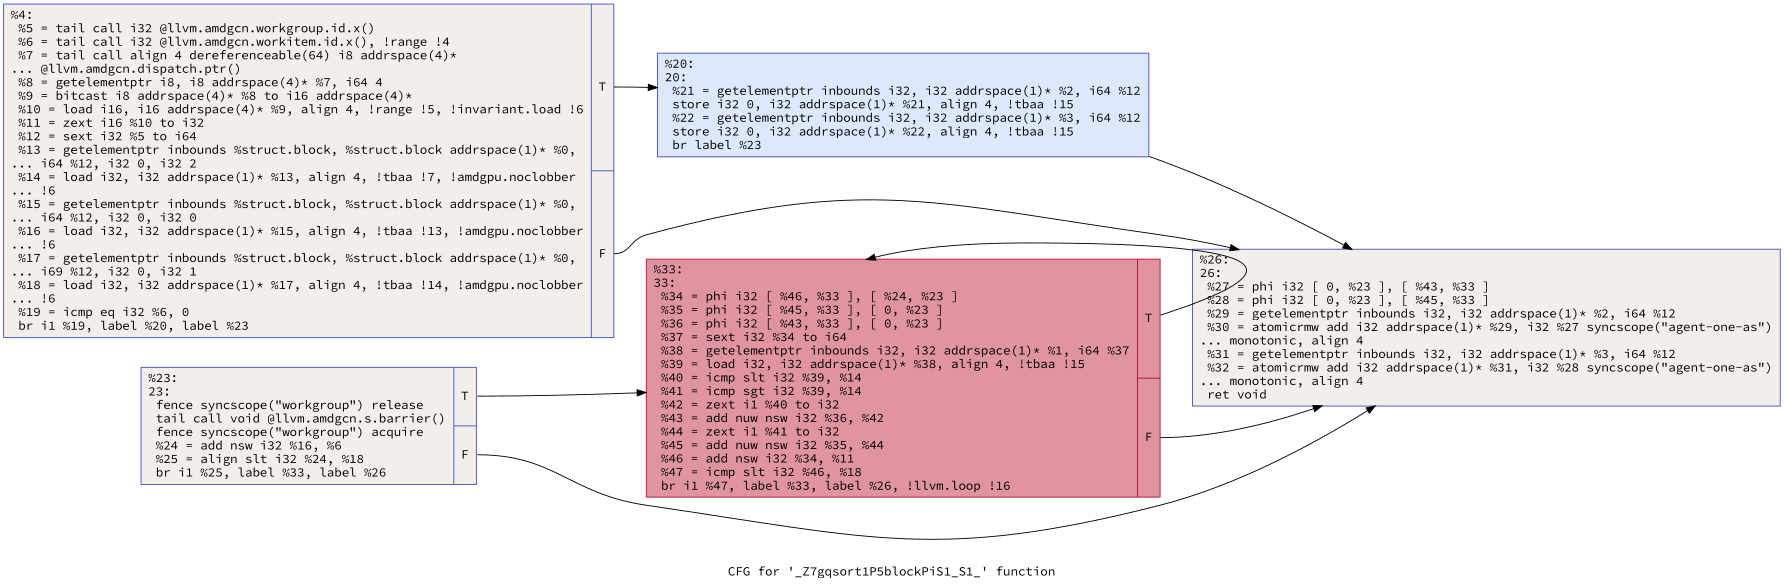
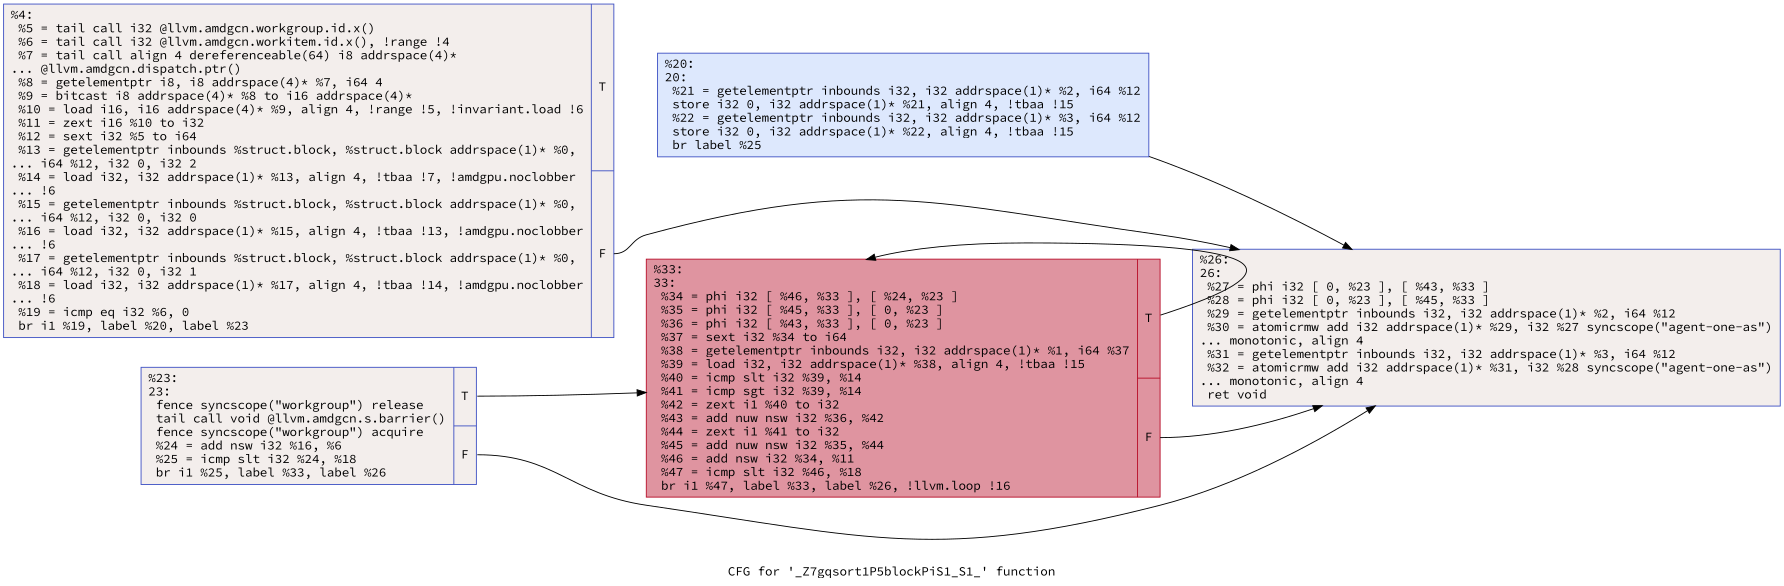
edge "%4:" -> "%20:": removed
node "%20:": text "br label %23" -> "br label %25"
node "%4:": text "... i69 %12, i32 0, i32 1" -> "... i64 %12, i32 0, i32 1"
node "%23:": text "%25 = align slt i32 %24, %18" -> "%25 = icmp slt i32 %24, %18"
